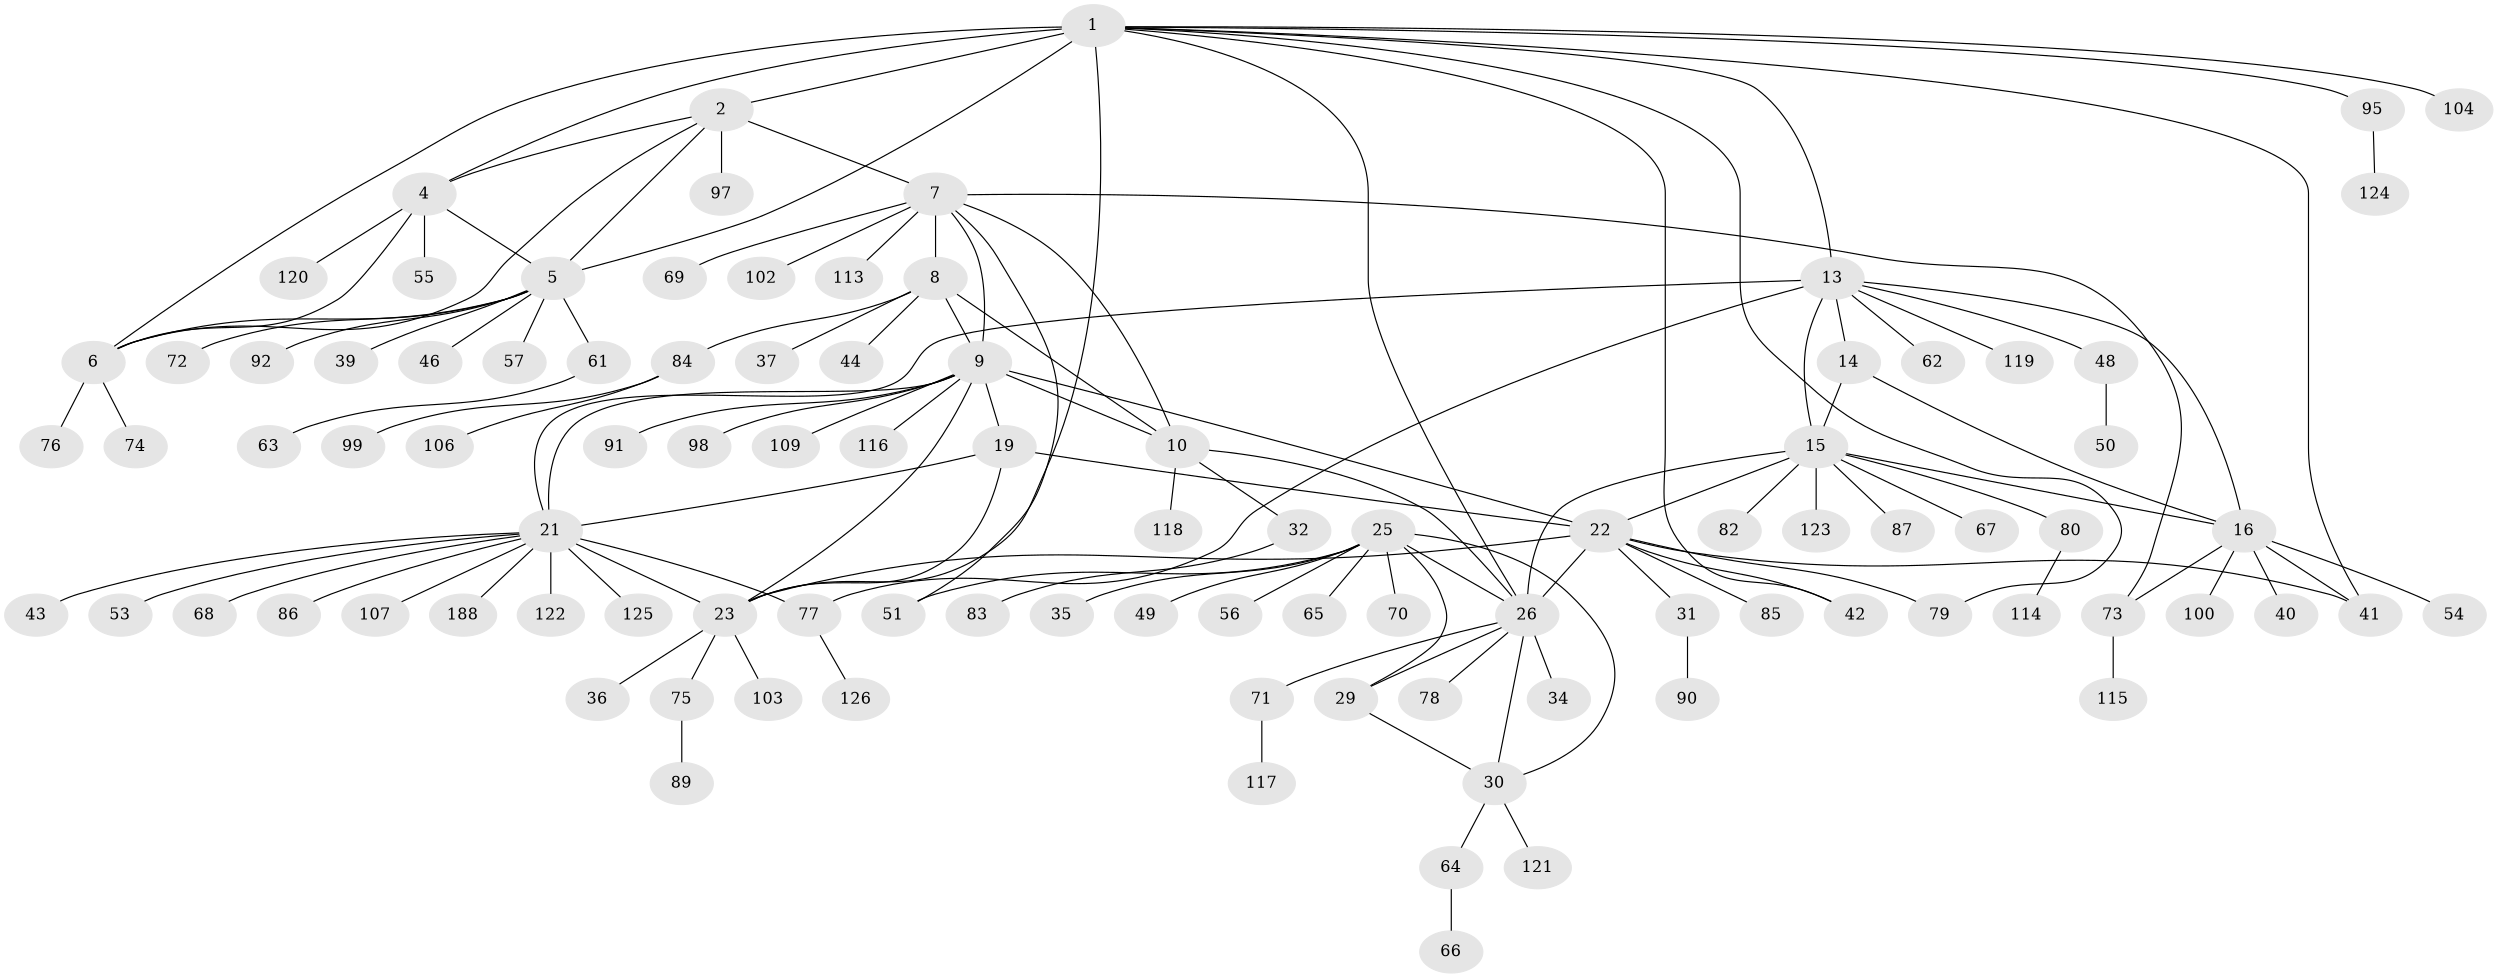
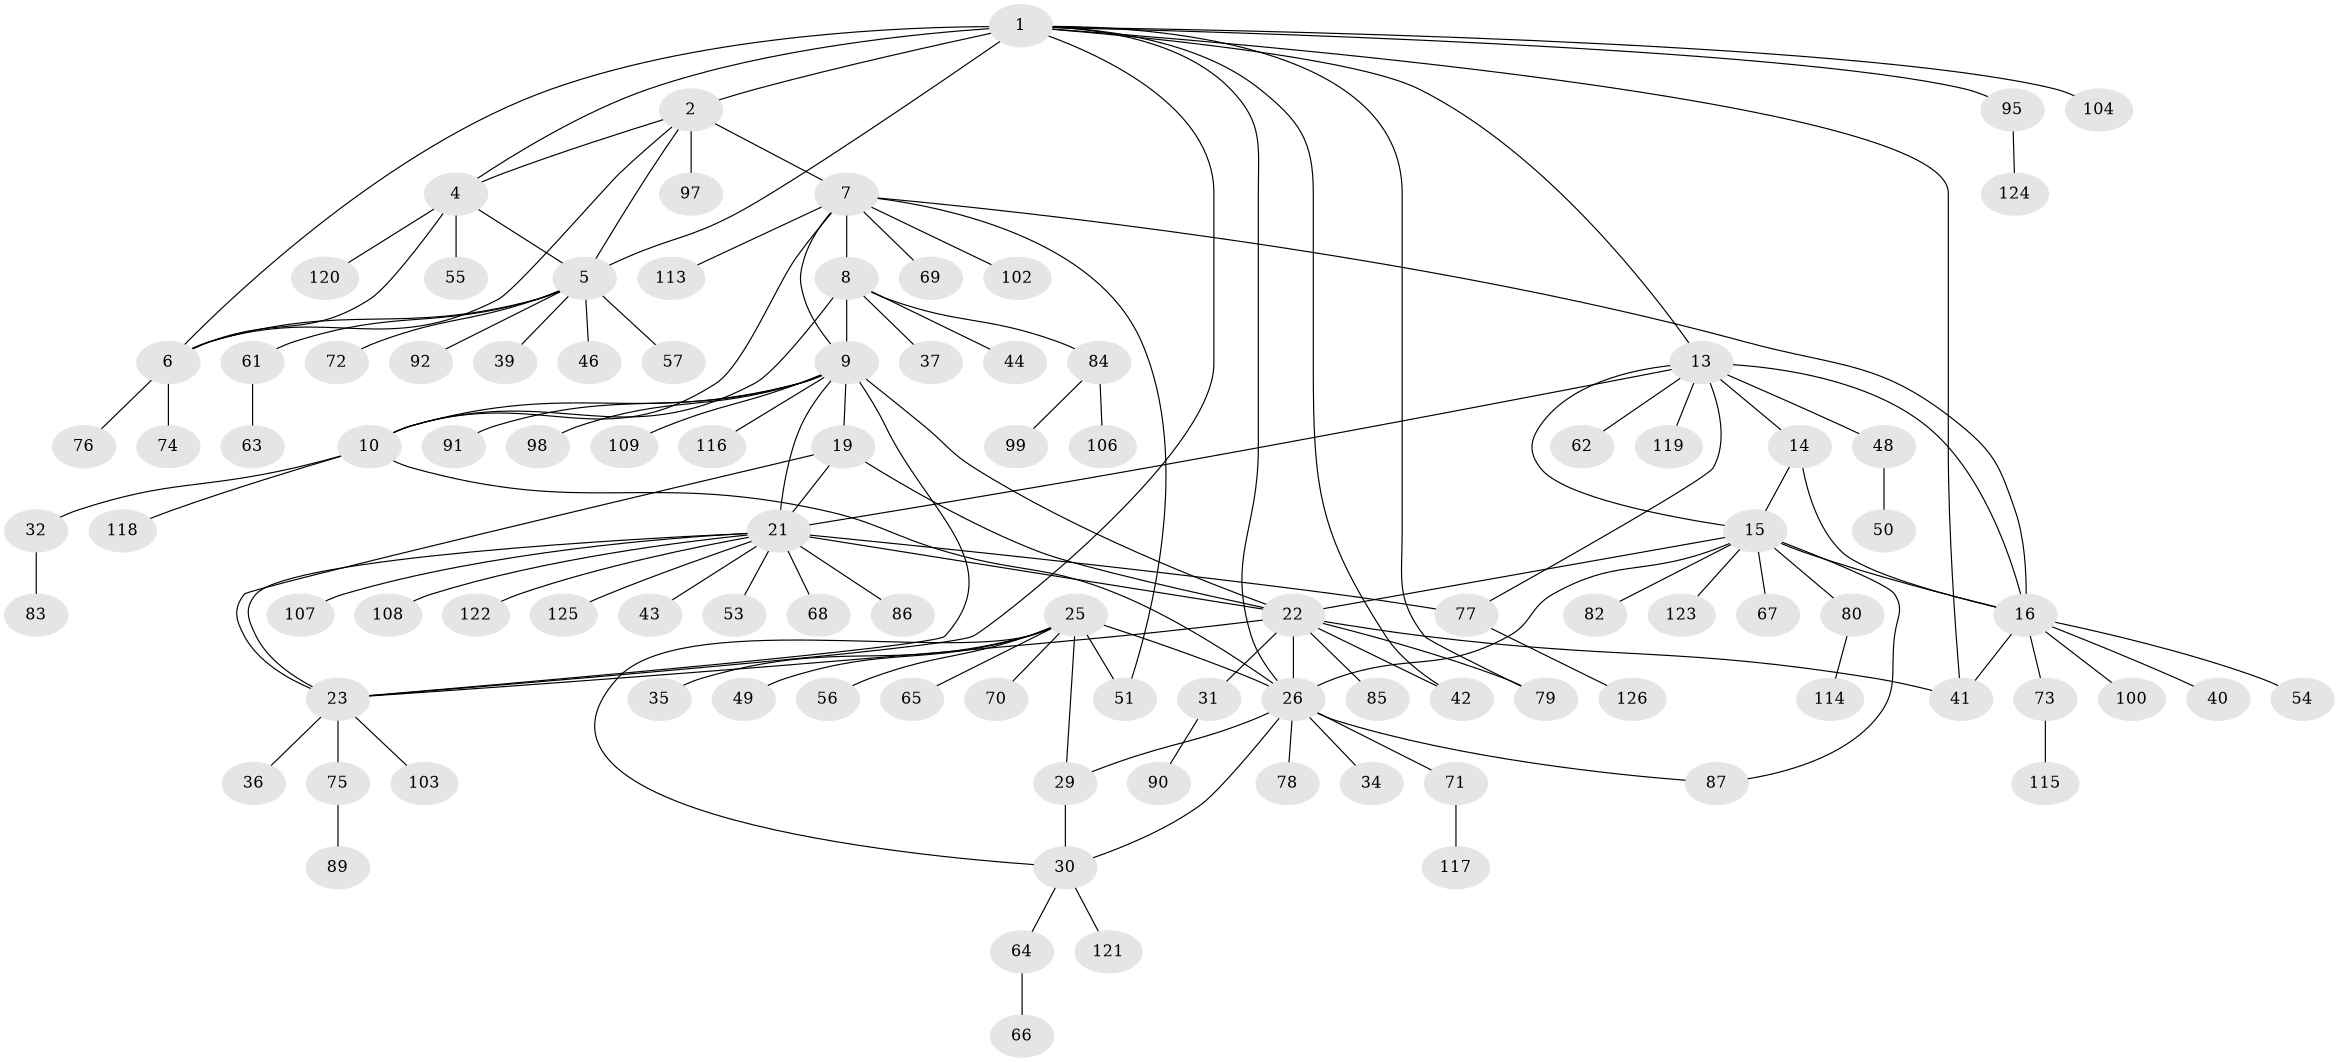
edge "7" -- "73": now "7" -- "16"
edge "21" -- "22": added
node "188": label "188" -> "108"
edge "26" -- "87": added
